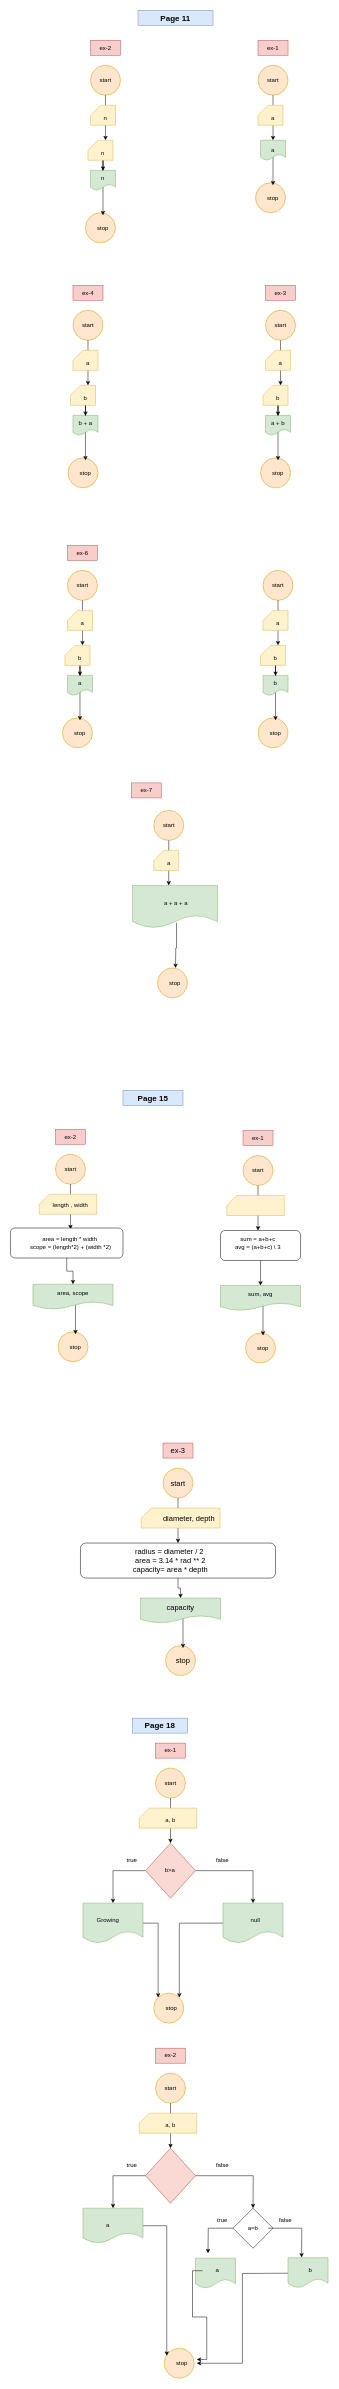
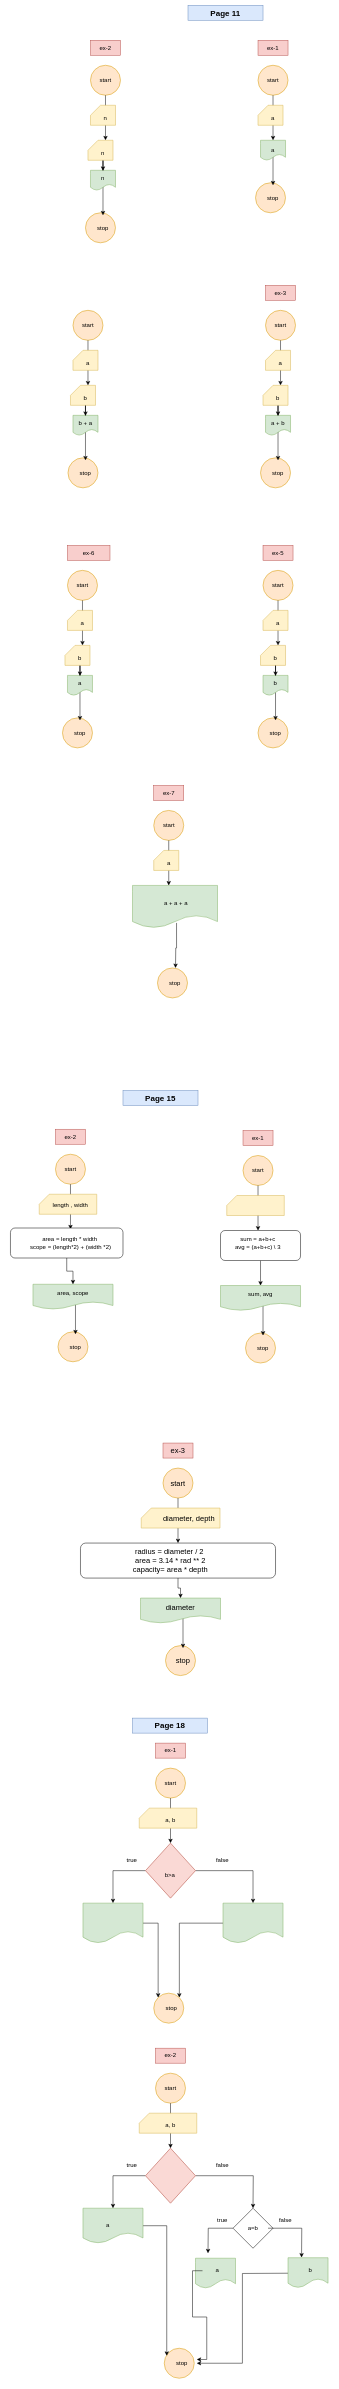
node "Page 11": moved (175, 18) -> (225, 13)
node "ex-4": removed
node "ex-6": size 30x15 -> 43x15
node "ex-5": added
node "ex-7": moved (146, 790) -> (169, 793)
node "Page 15": size 60x15 -> 75x15
node "capacity": label "capacity" -> "diameter"
node "Page 18": size 55x15 -> 75x15
node "b>a": moved (170, 1870) -> (170, 1875)
node "Growing": removed
node "null": removed
